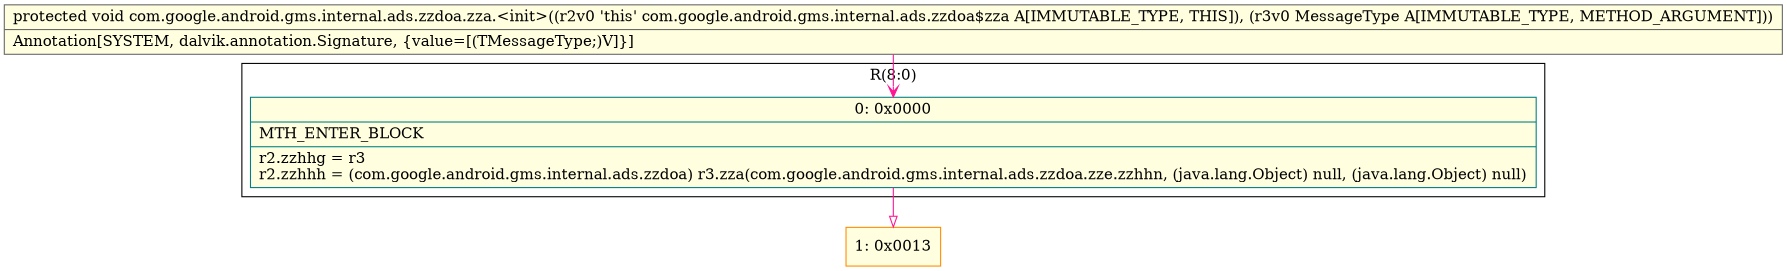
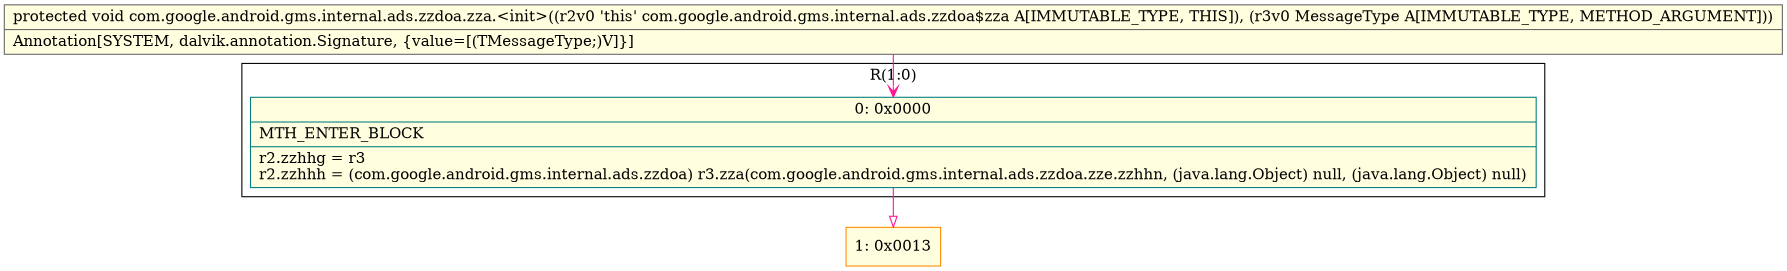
cluster "R(8:0)": label "R(8:0)" -> "R(1:0)"
